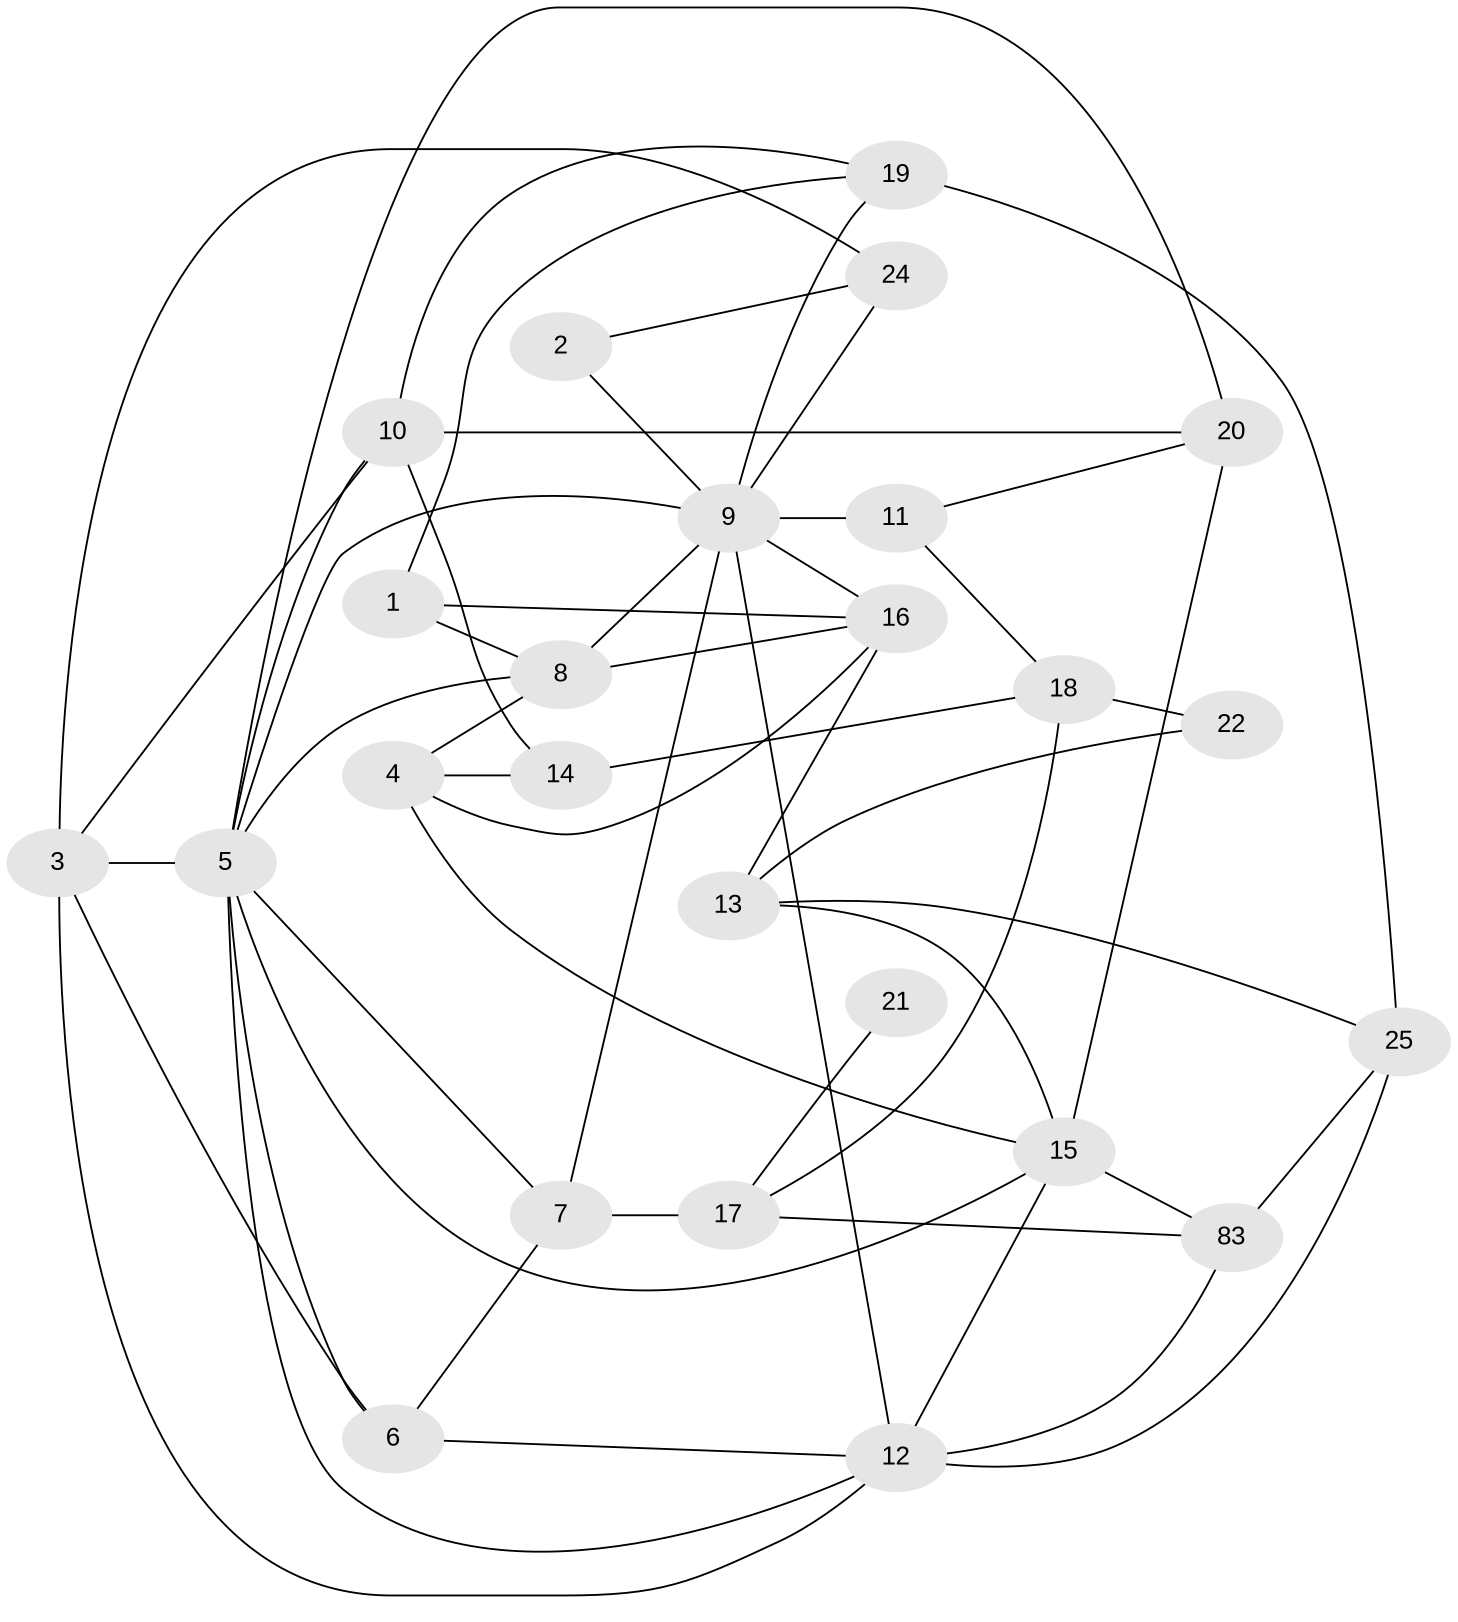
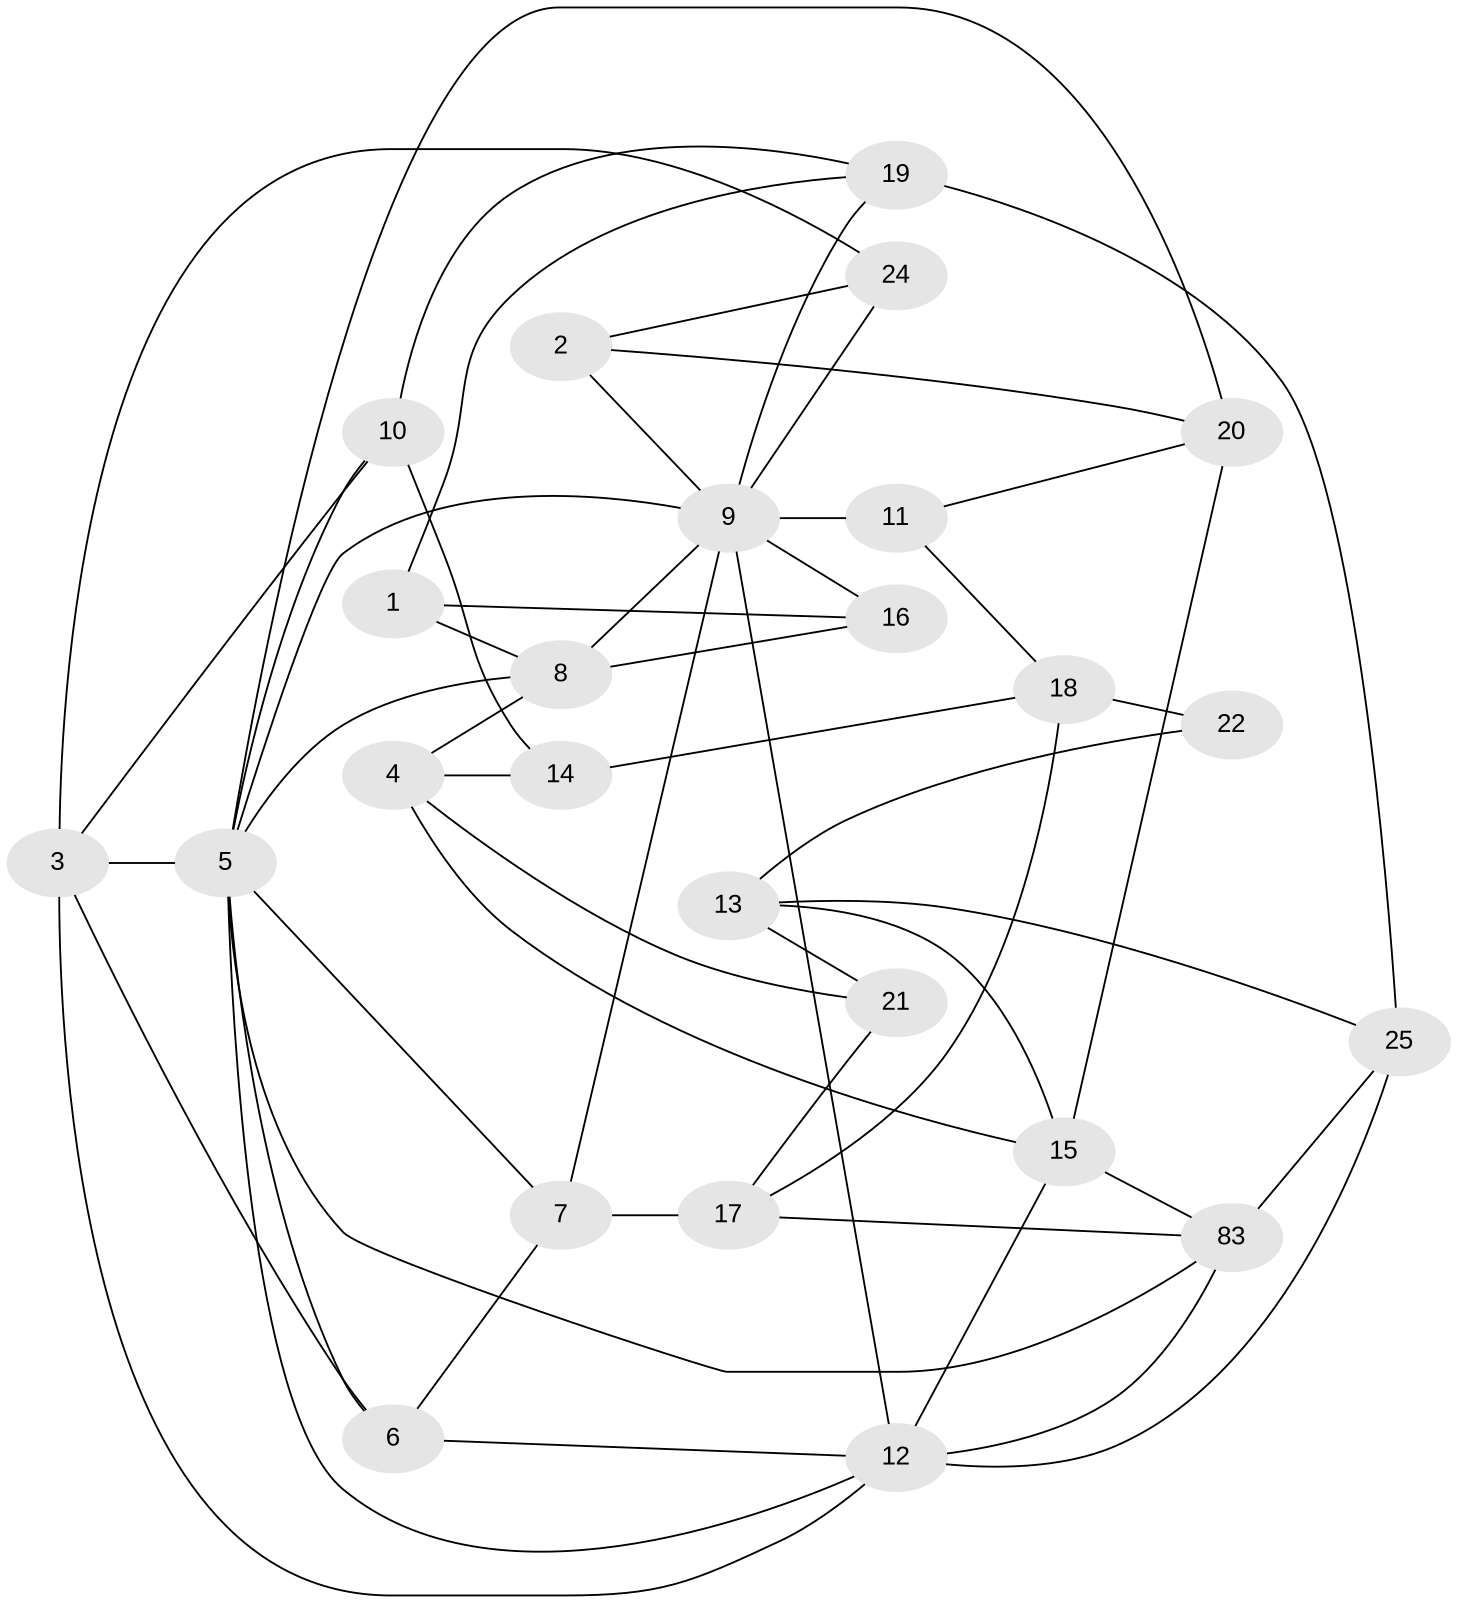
edge "10" -- "20": now "2" -- "20"
edge "16" -- "13": now "21" -- "13"
edge "16" -- "4": now "21" -- "4"
edge "5" -- "15": now "5" -- "83"
